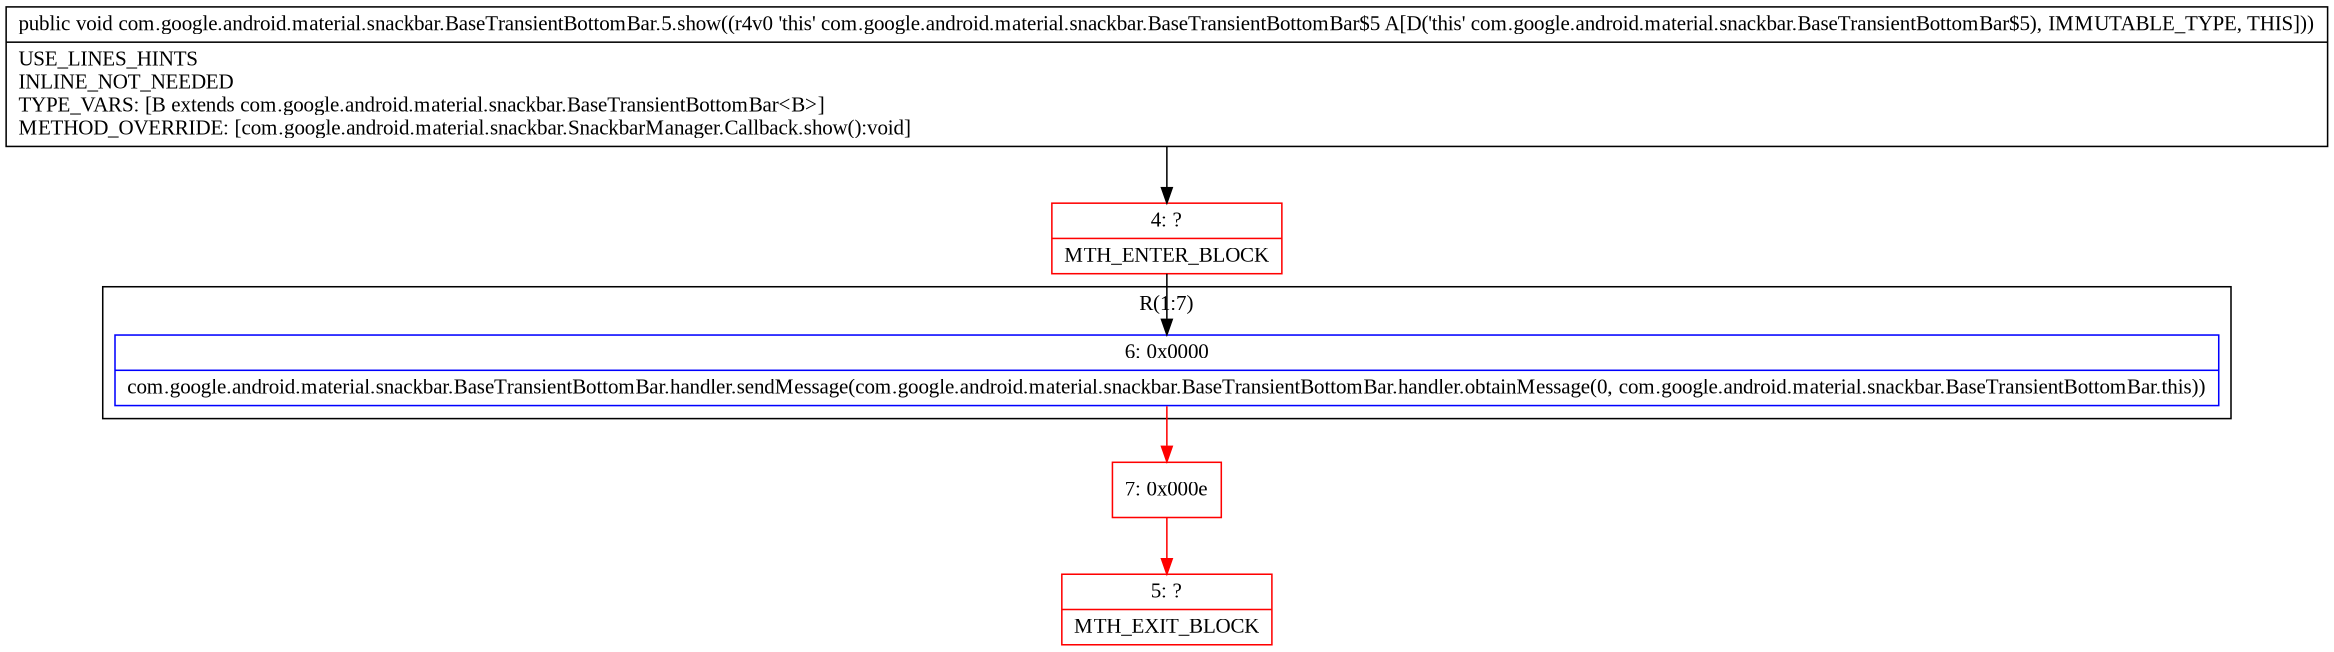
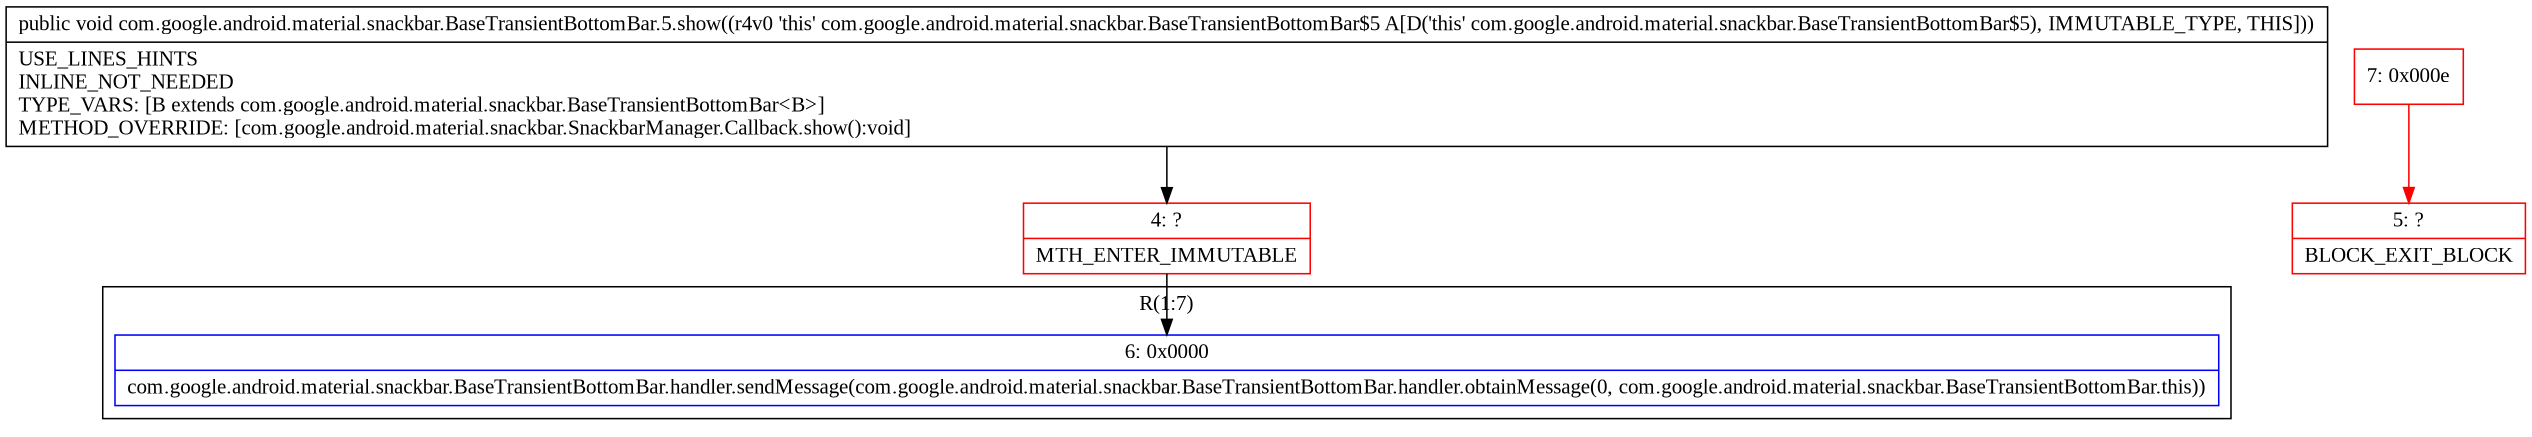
node "4: ?": text "MTH_ENTER_BLOCK" -> "MTH_ENTER_IMMUTABLE"
edge "6: 0x0000" -> "7: 0x000e": removed
node "5: ?": text "MTH_EXIT_BLOCK" -> "BLOCK_EXIT_BLOCK"
